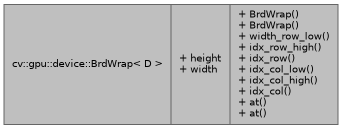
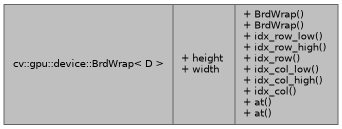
node "cv::gpu::device::BrdWrap< D >": text "+ width_row_low()" -> "+ idx_row_low()"
